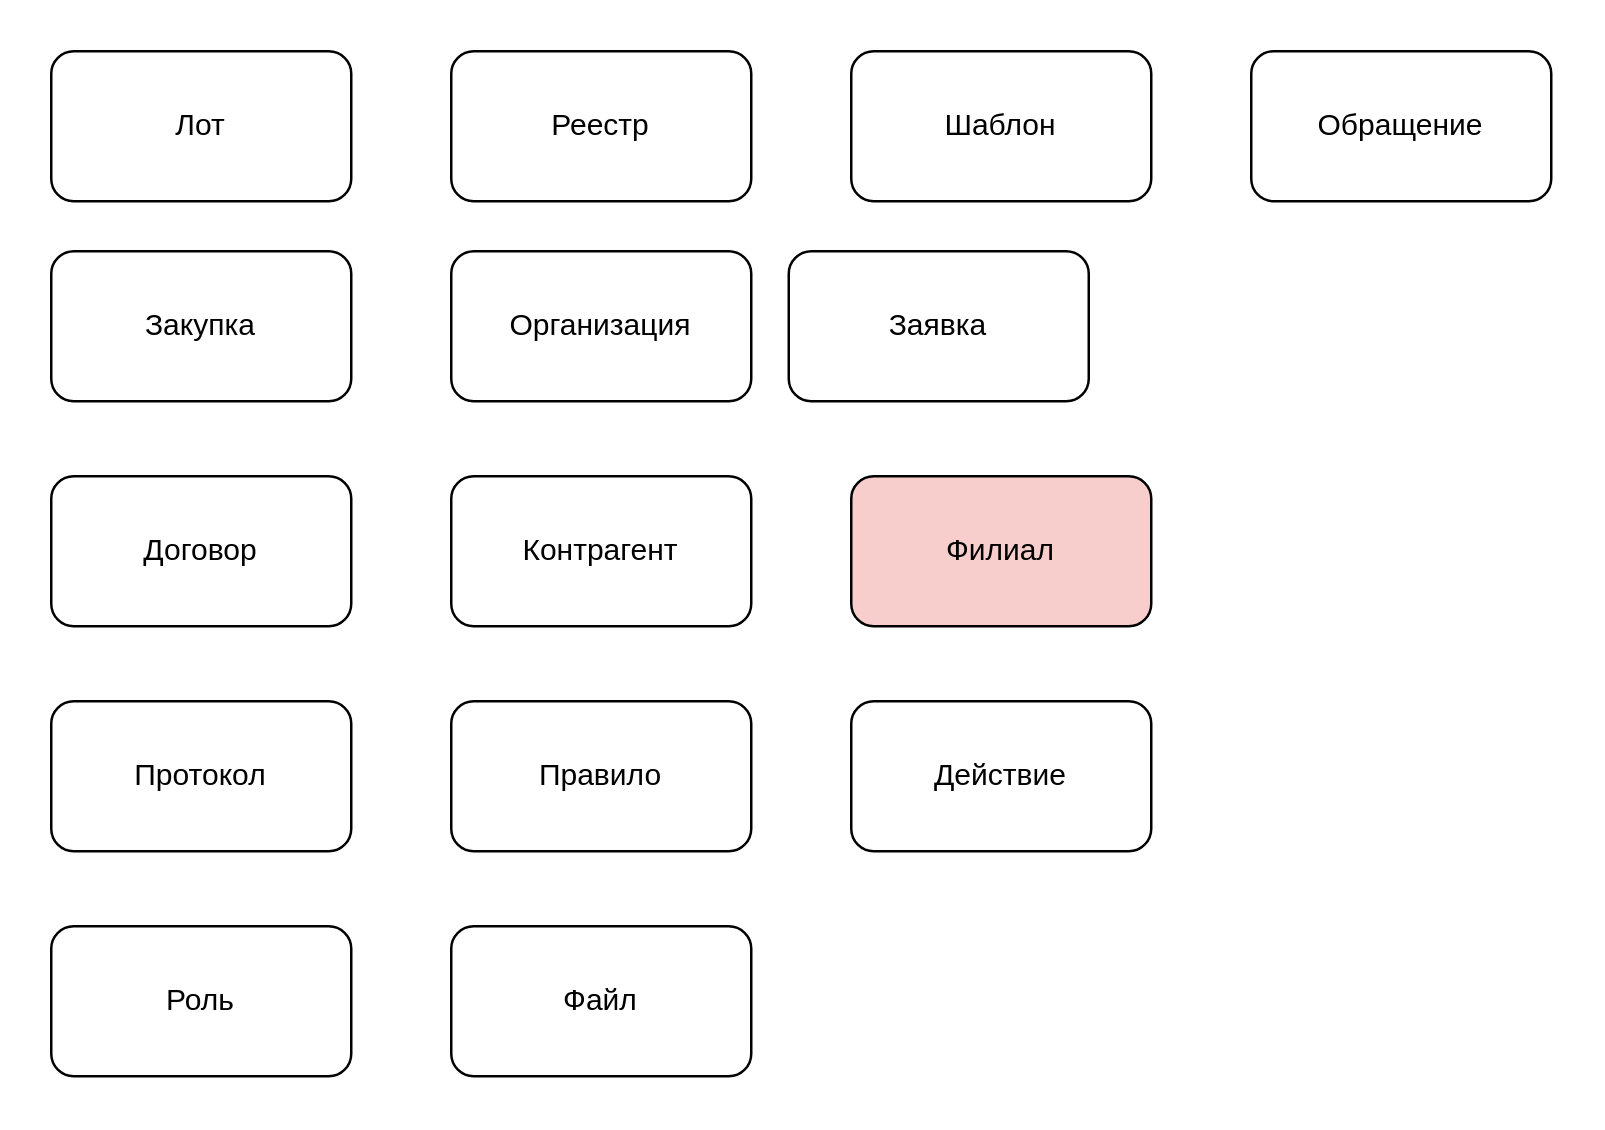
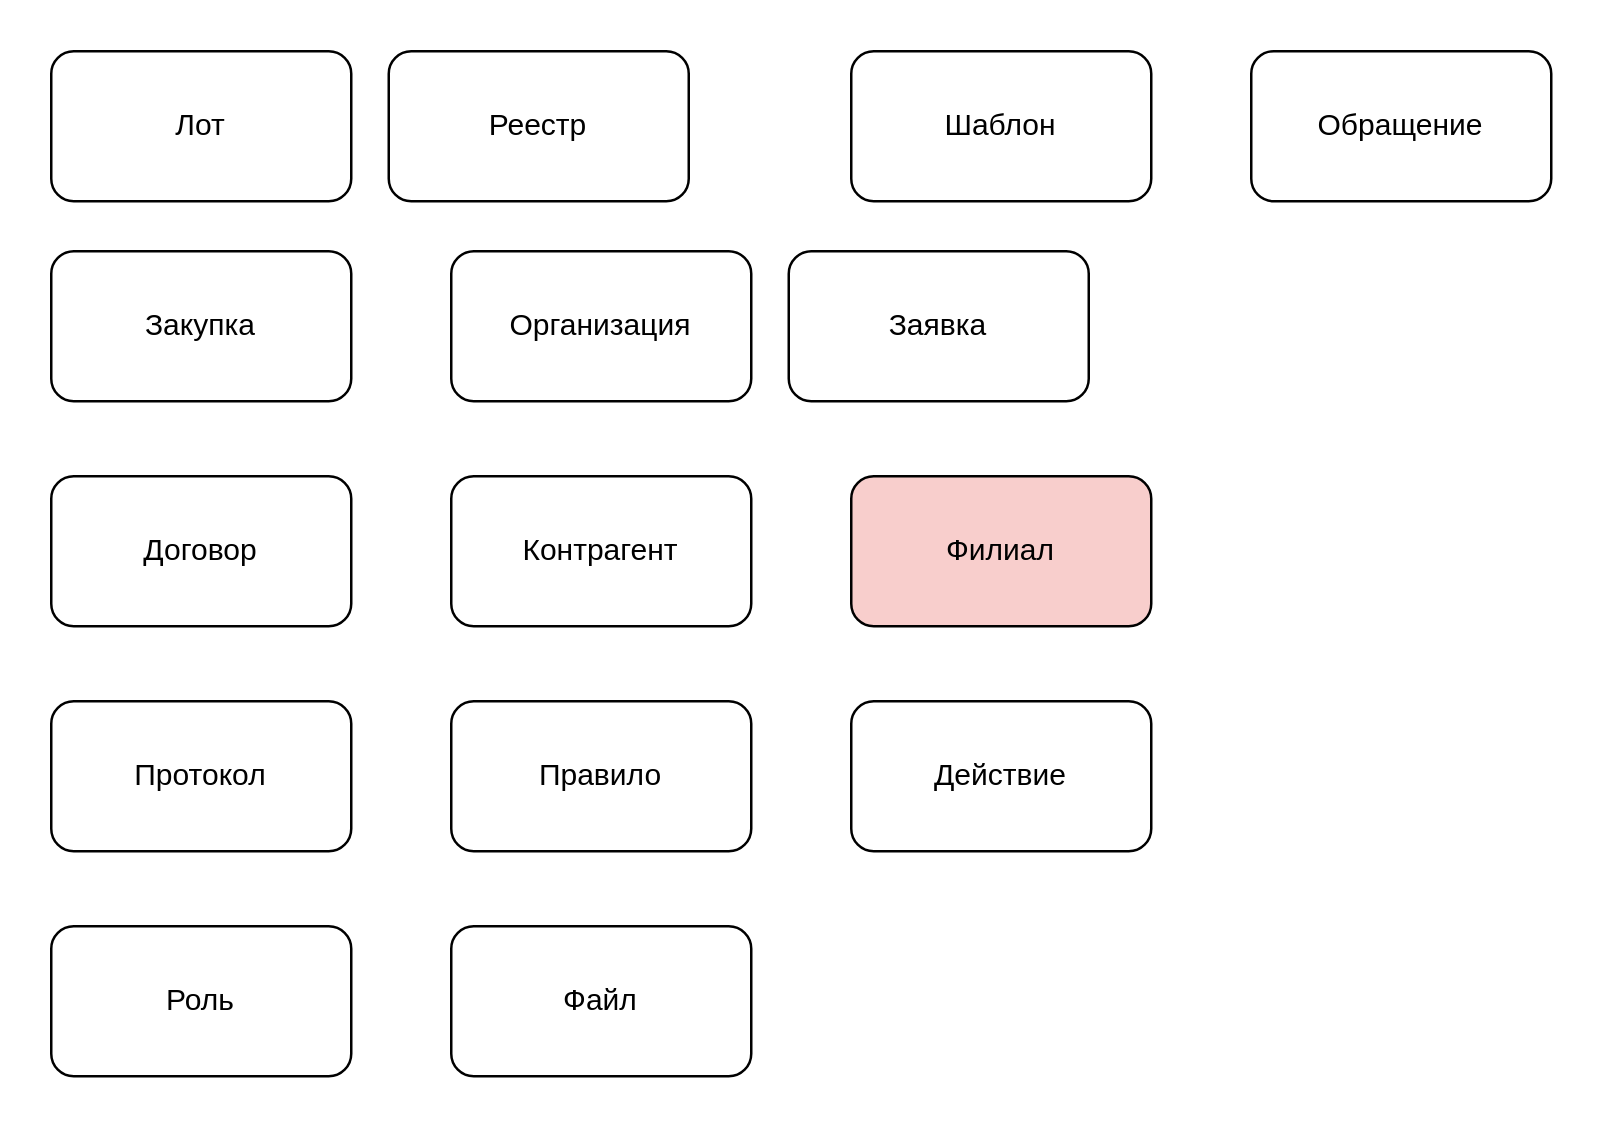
node "Реестр": moved (601, 126) -> (539, 126)
